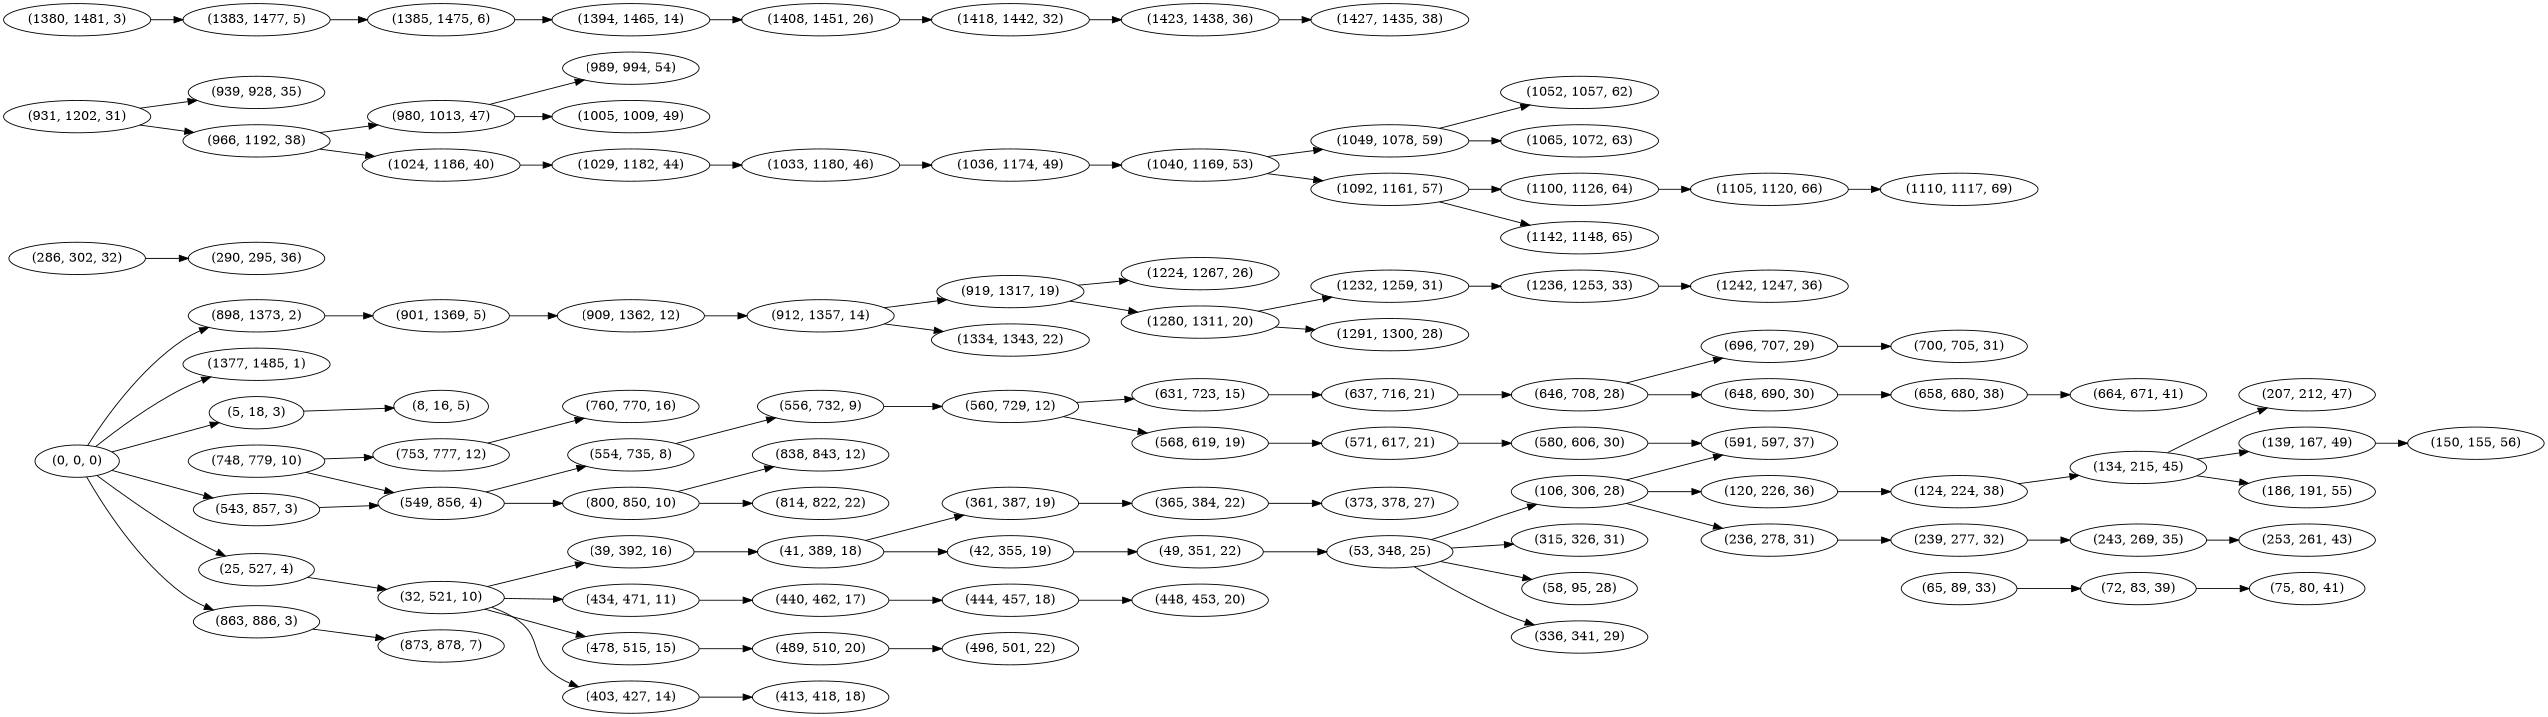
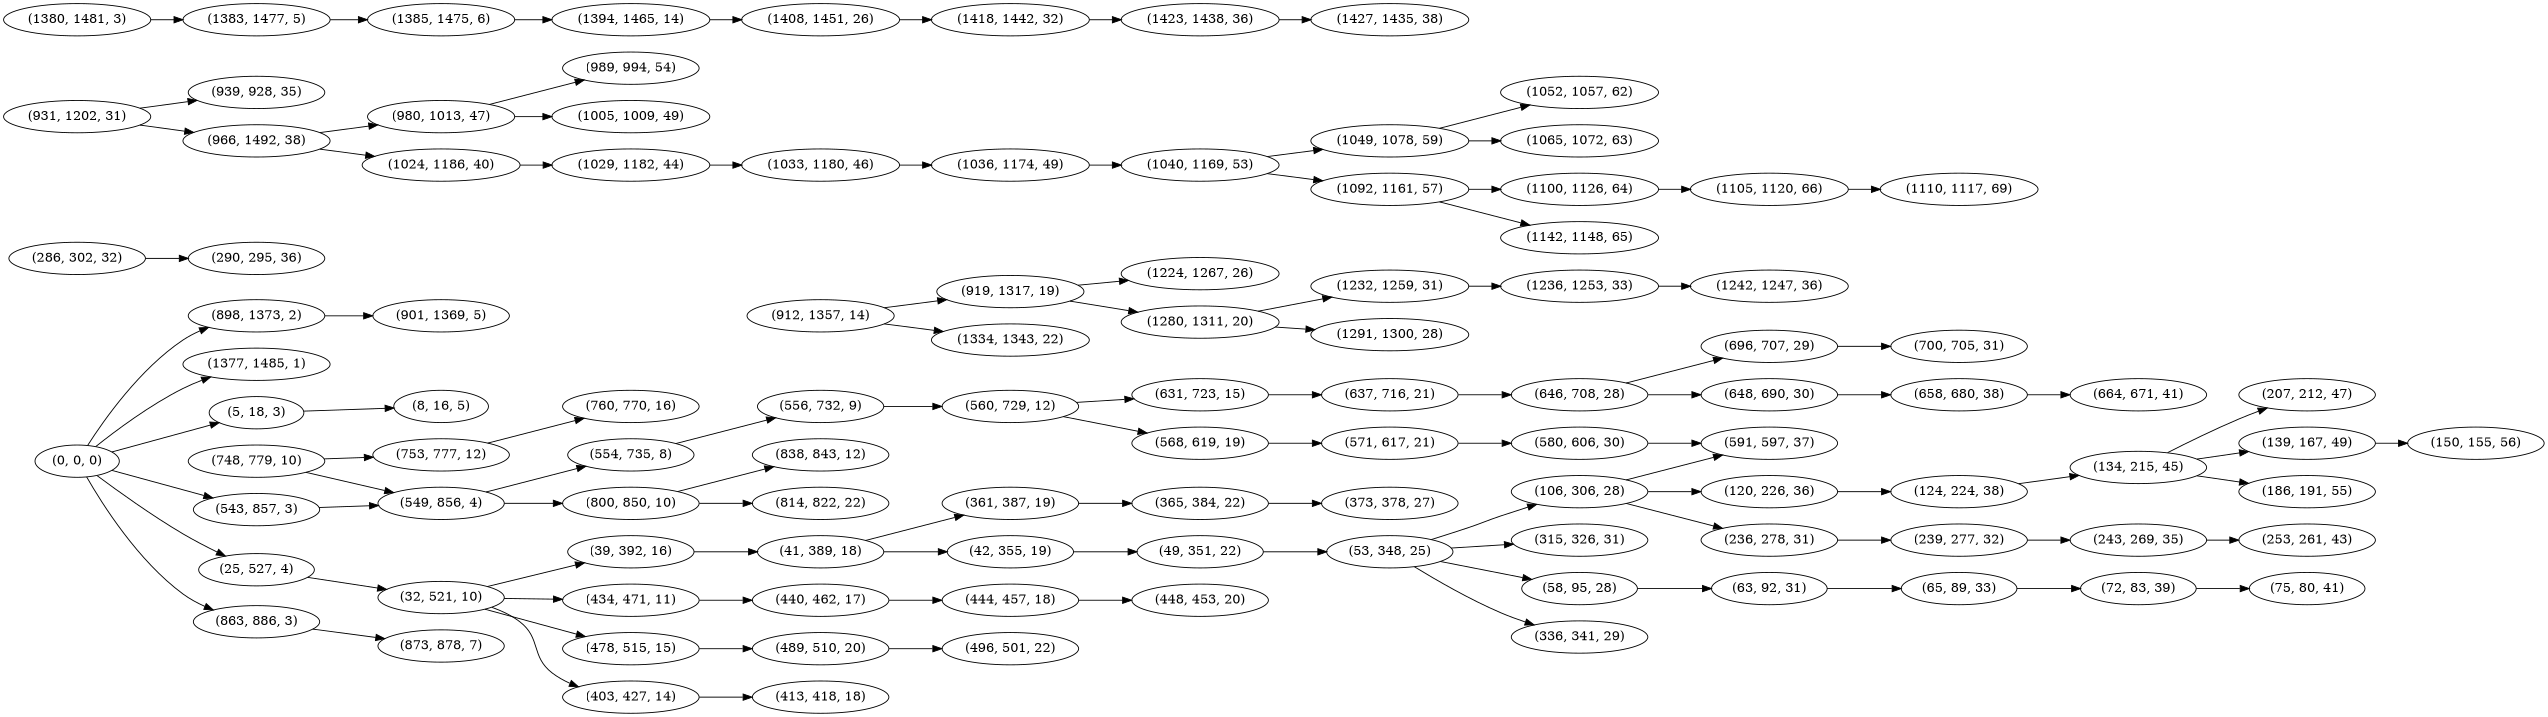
node "(966, 1192, 38)": label "(966, 1192, 38)" -> "(966, 1492, 38)"
node "(909, 1362, 12)": removed
node "(63, 92, 31)": added
